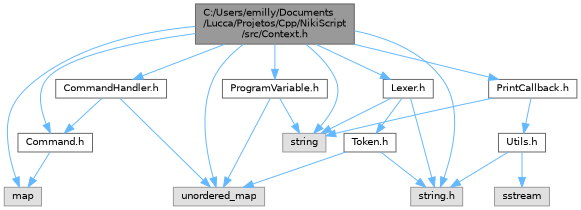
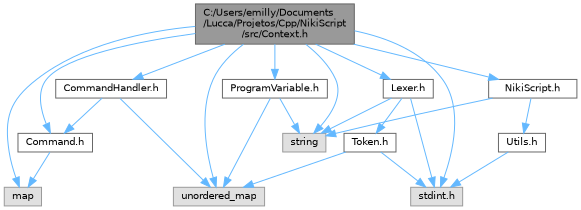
node "PrintCallback.h": label "PrintCallback.h" -> "NikiScript.h"
node "string.h": label "string.h" -> "stdint.h"
node "sstream": removed
